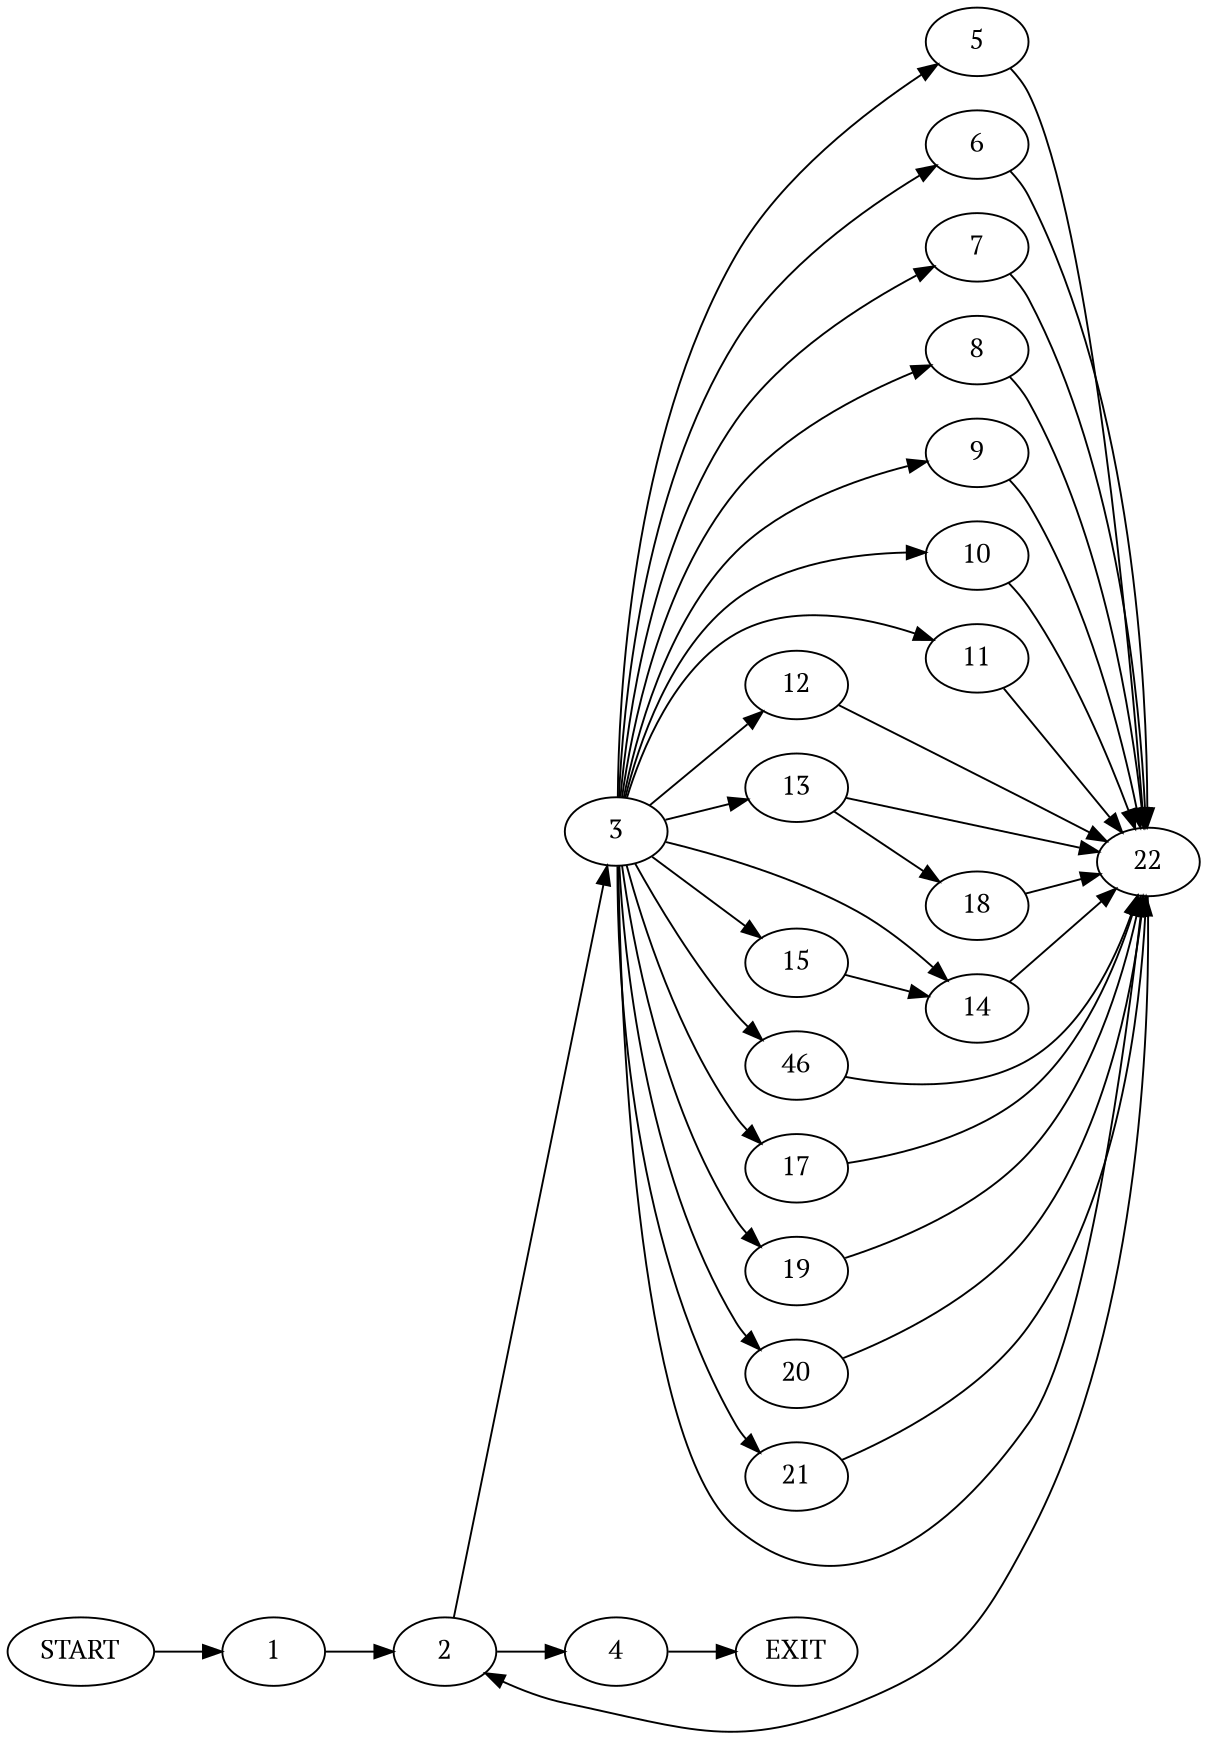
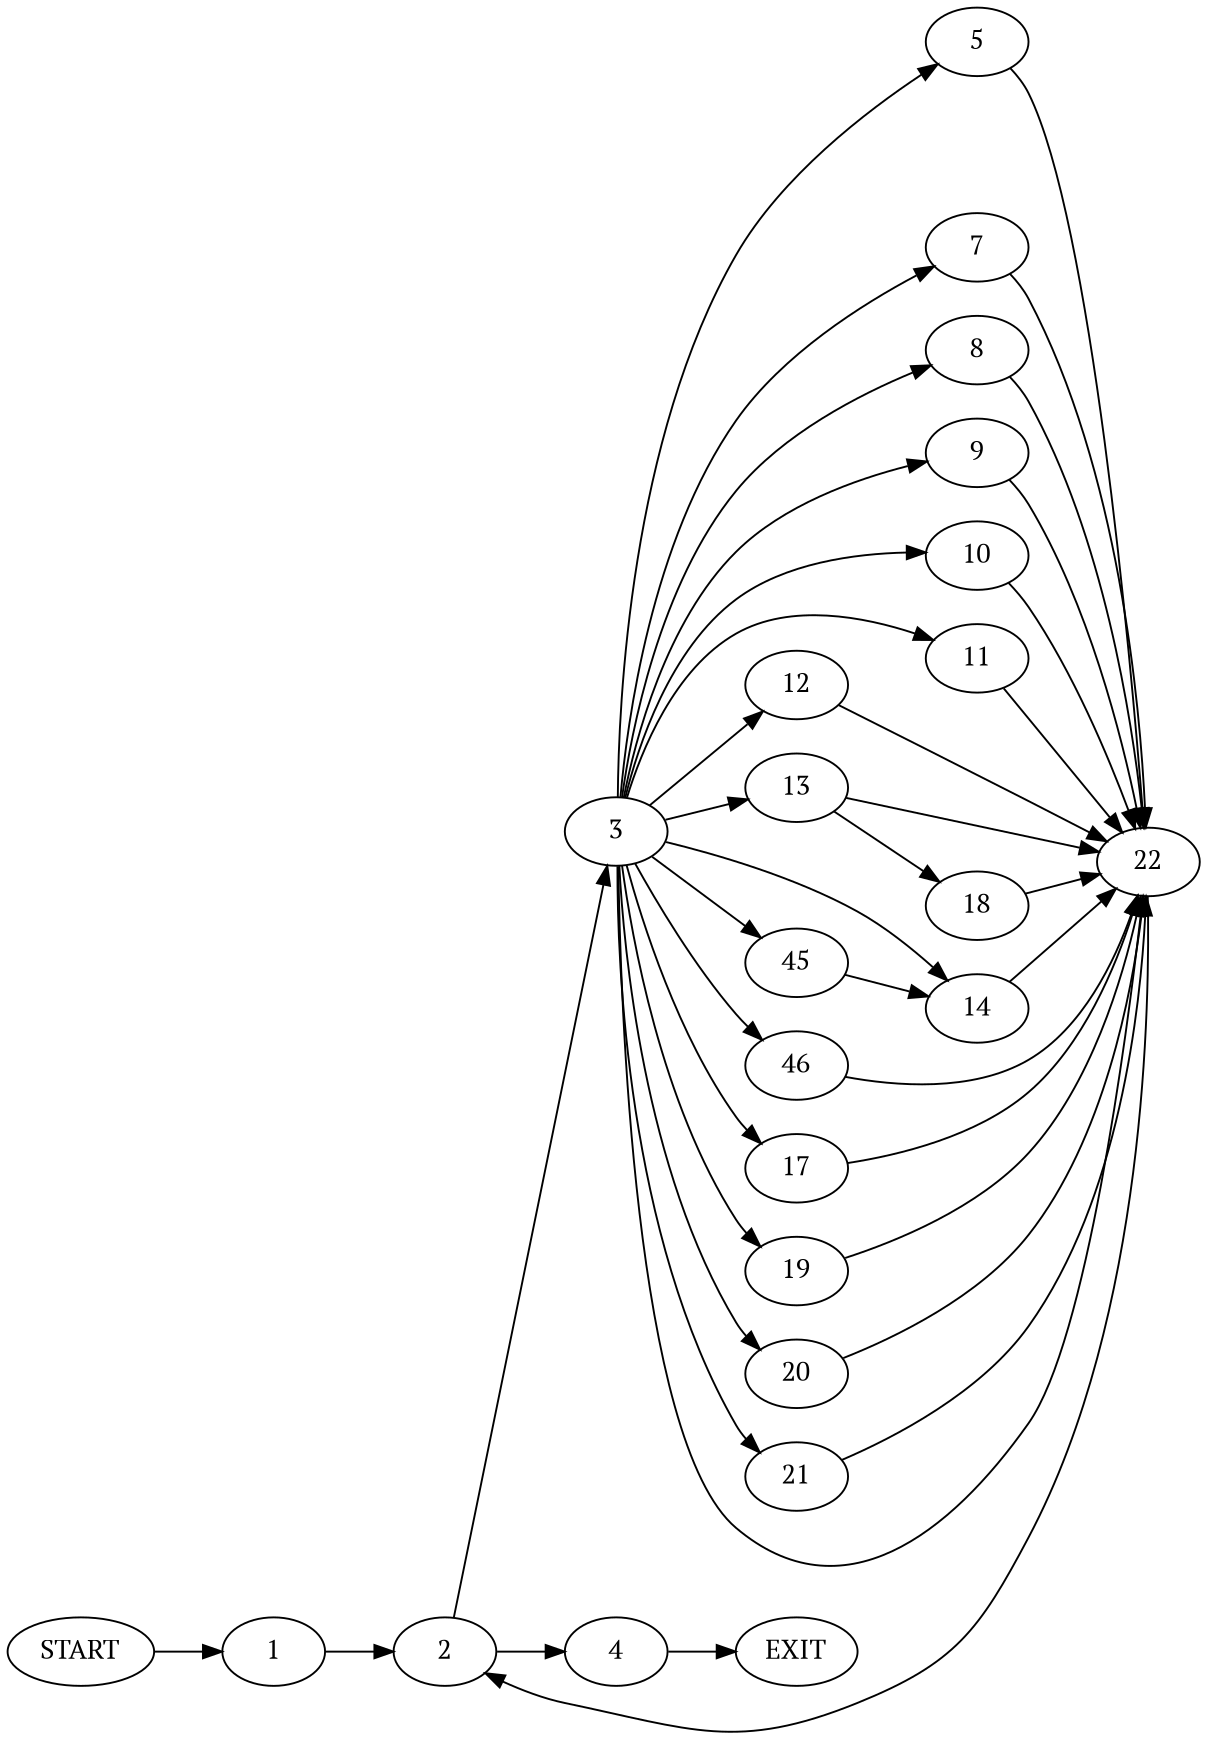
node "6": removed
node "15": label "15" -> "45"
